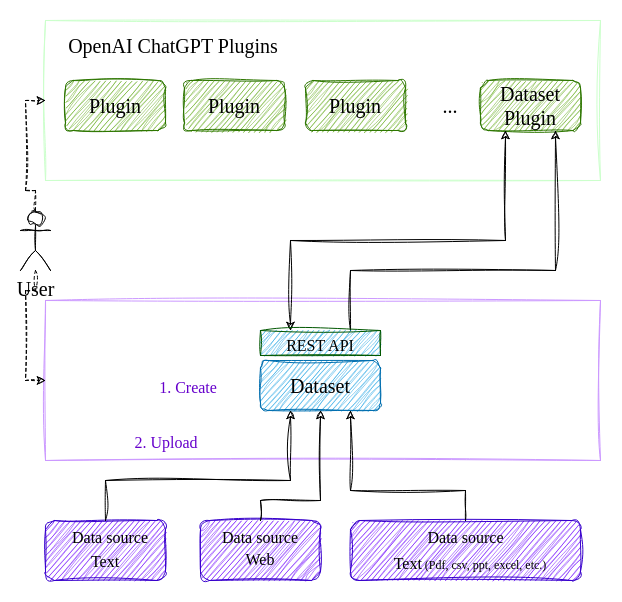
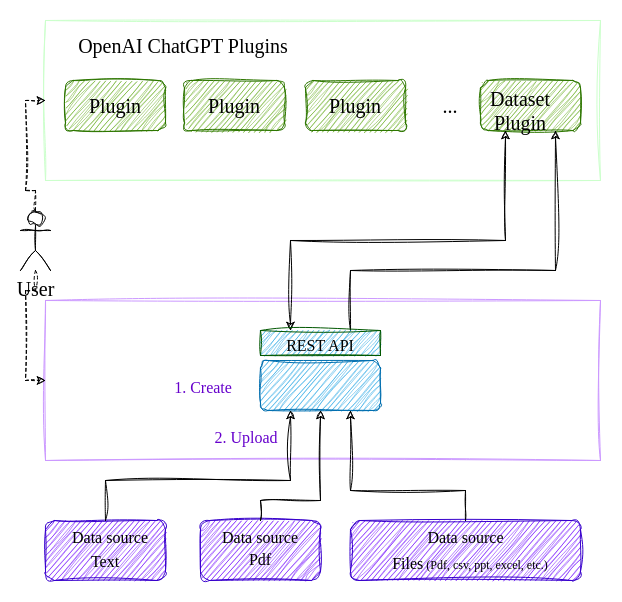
node "OpenAI ChatGPT Plugins": moved (174, 46) -> (184, 46)
node "Dataset Plugin": moved (531, 106) -> (521, 111)
node "1. Create": moved (189, 386) -> (204, 386)
node "Dataset": removed
node "2. Upload": moved (167, 441) -> (247, 436)
node "Web": label "Web" -> "Pdf"
node "Text (Pdf, csv, ppt, excel, etc.)": label "Text (Pdf, csv, ppt, excel, etc.)" -> "Files (Pdf, csv, ppt, excel, etc.)"
